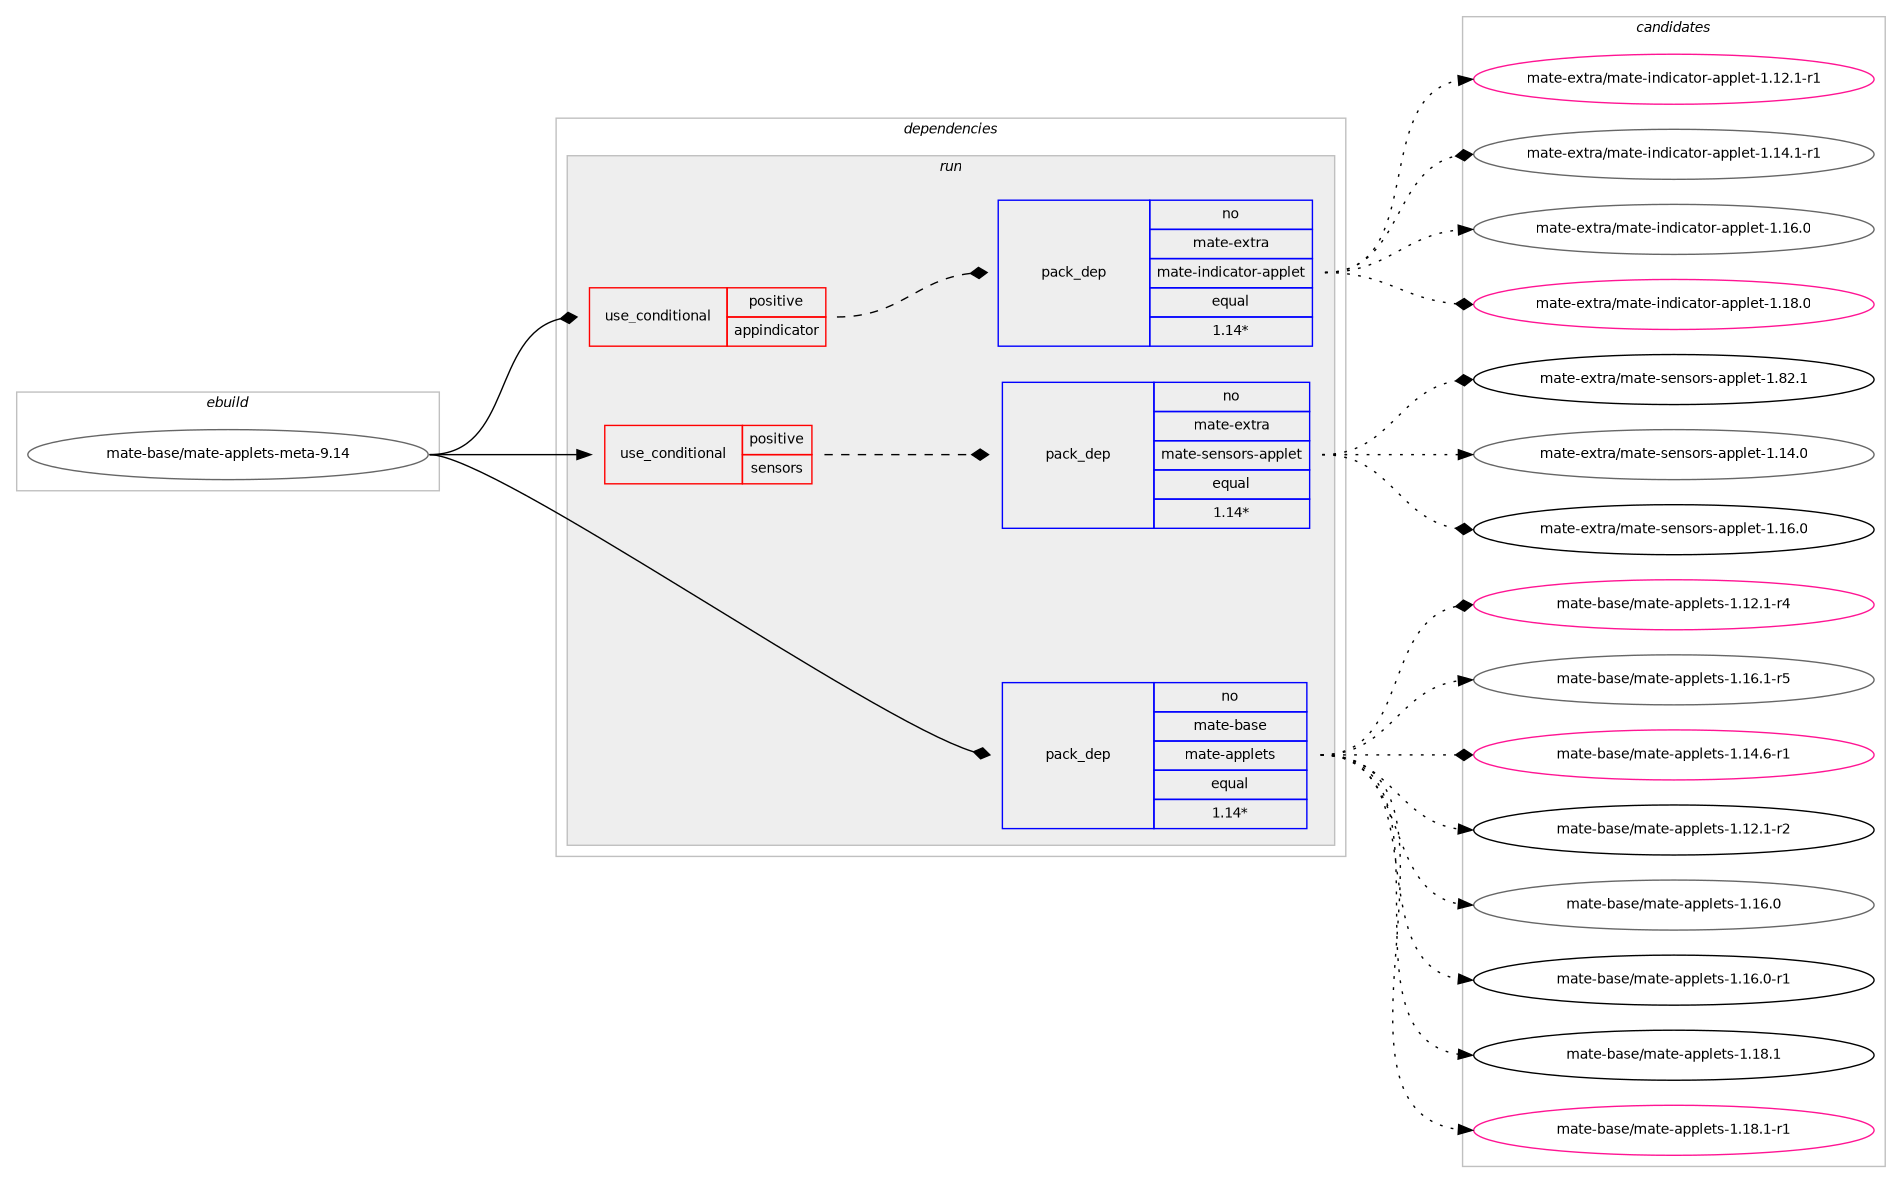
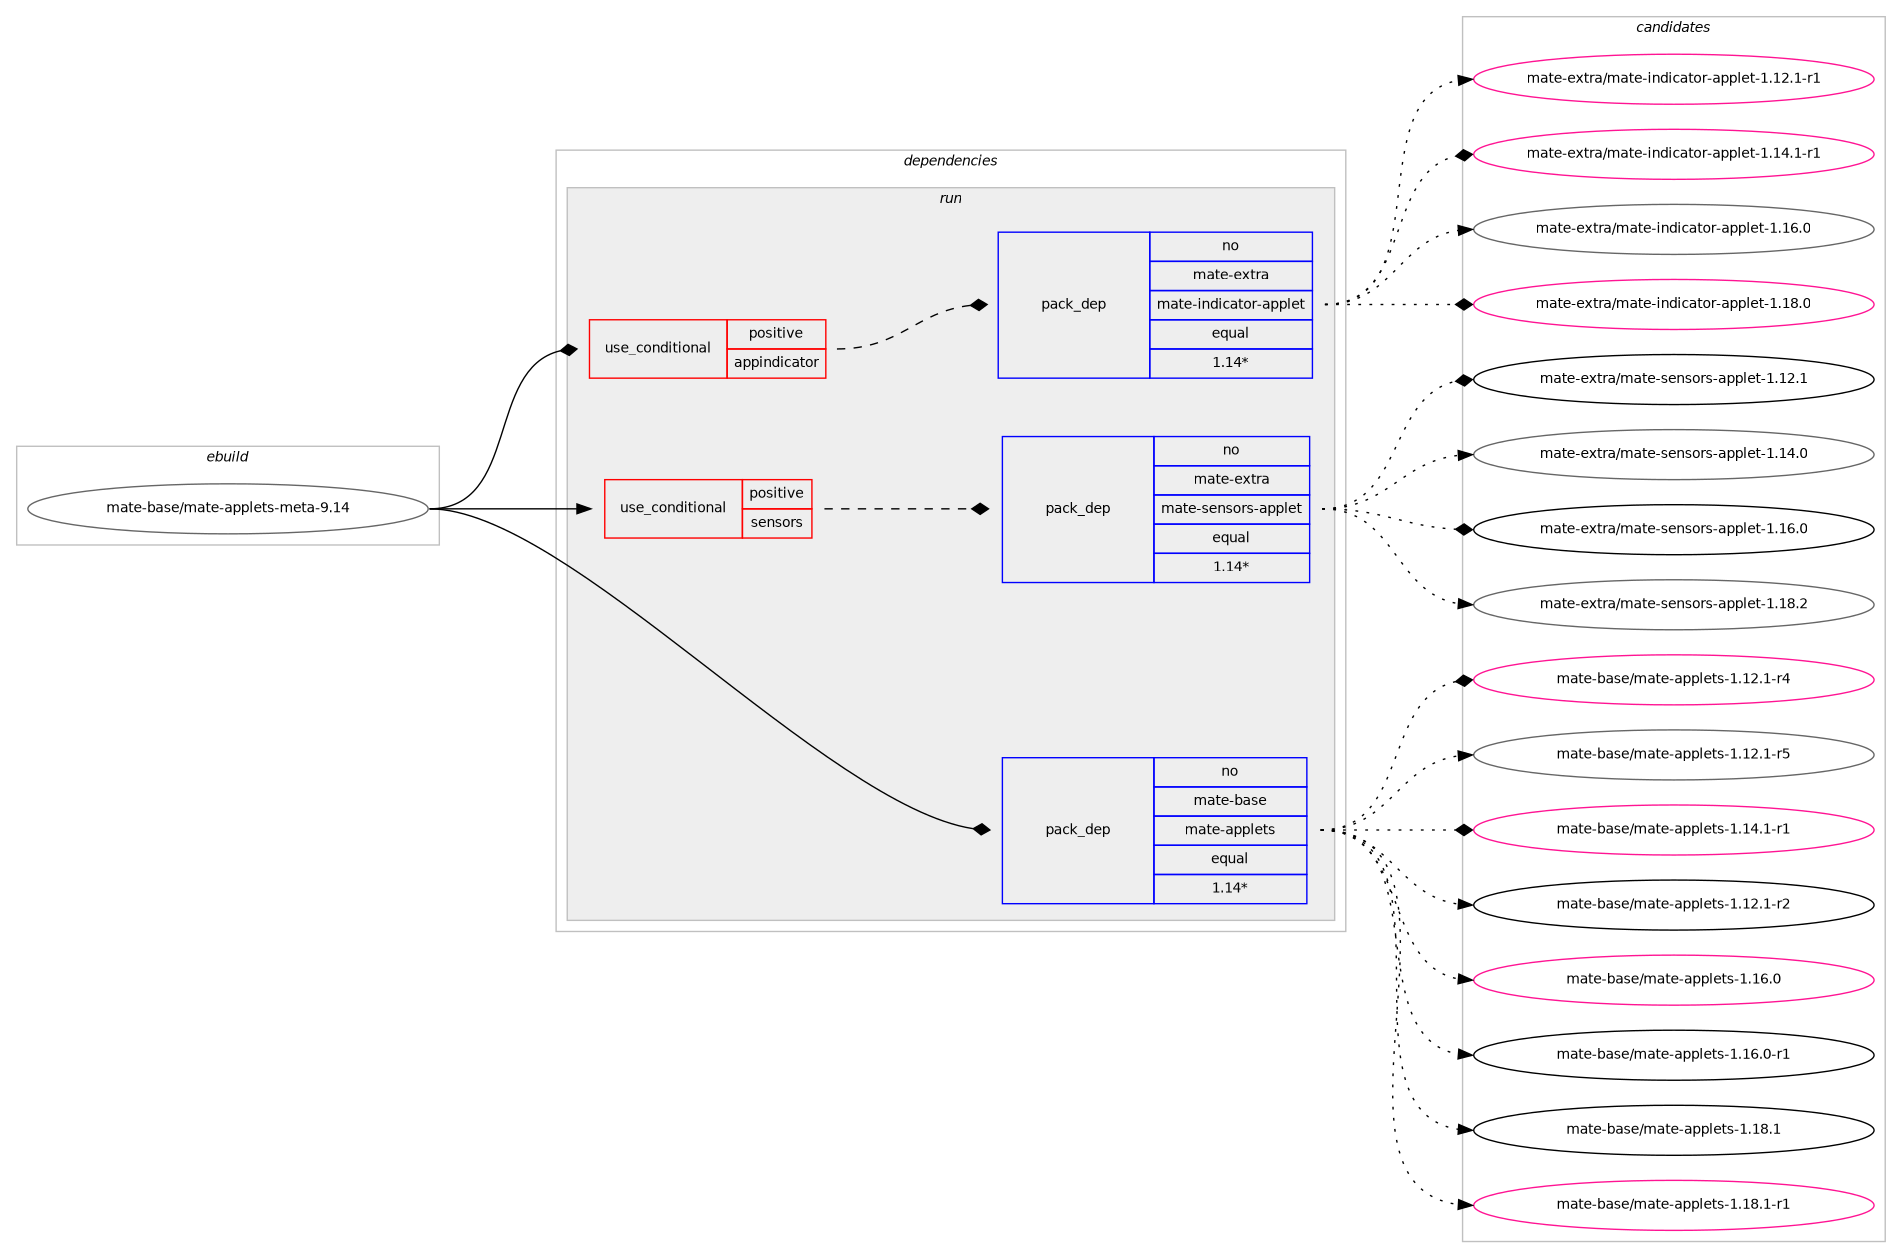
node "mate-extra/mate-indicator-applet-1.14.1-r1": color gray40 -> deeppink
node "mate-extra/mate-sensors-applet-1.82.1": label "mate-extra/mate-sensors-applet-1.82.1" -> "mate-extra/mate-sensors-applet-1.12.1"
node "mate-extra/mate-sensors-applet-1.18.2": added
node "mate-base/mate-applets-1.16.1-r5": label "mate-base/mate-applets-1.16.1-r5" -> "mate-base/mate-applets-1.12.1-r5"
node "mate-base/mate-applets-1.14.6-r1": label "mate-base/mate-applets-1.14.6-r1" -> "mate-base/mate-applets-1.14.1-r1"
node "mate-base/mate-applets-1.16.0": color gray40 -> deeppink
